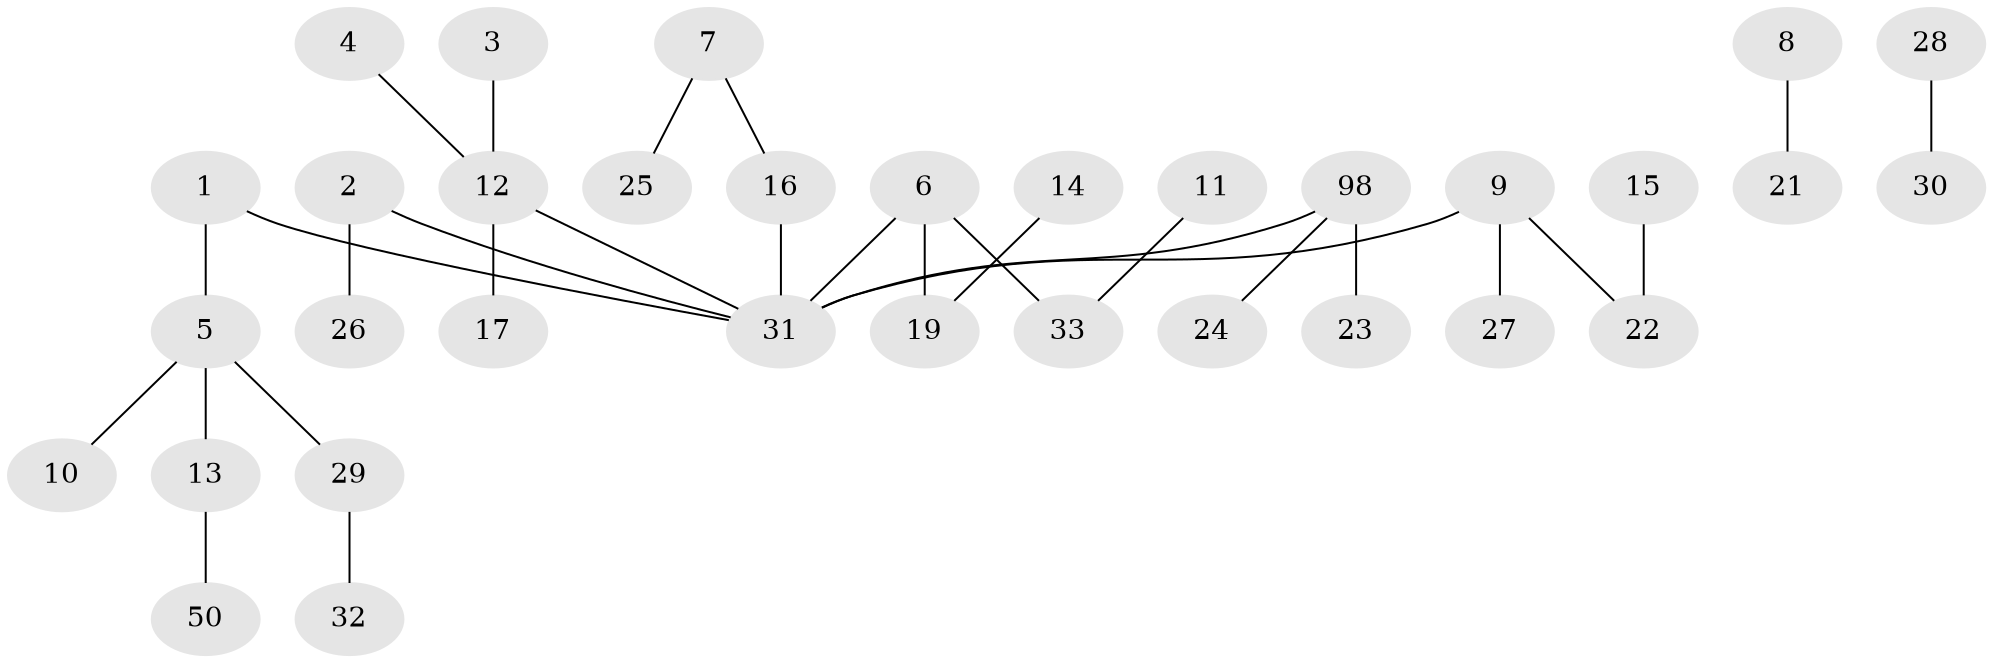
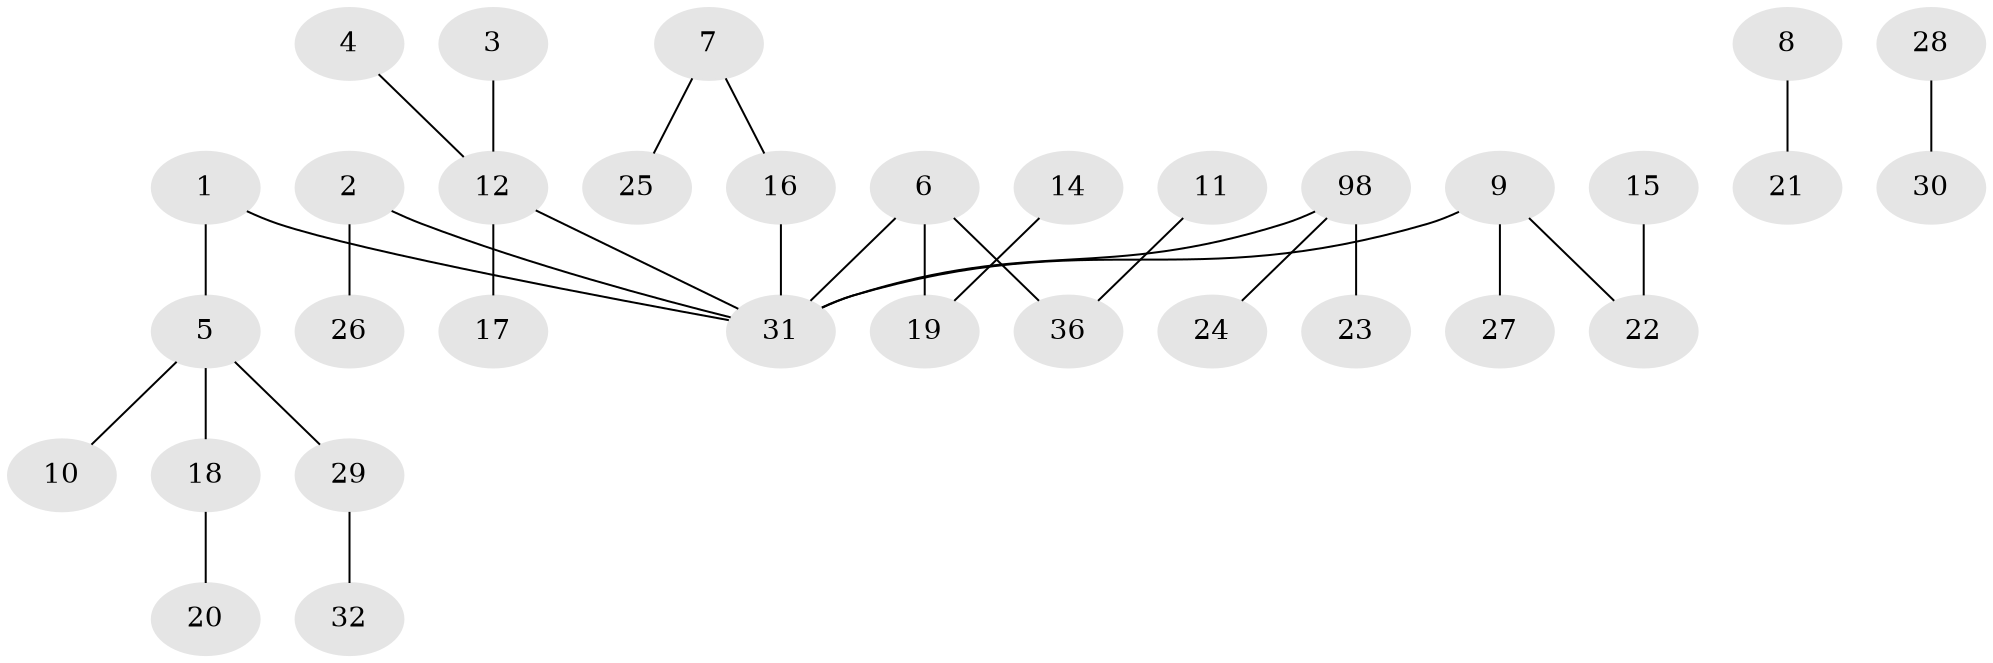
node "33": label "33" -> "36"
node "13": label "13" -> "18"
node "50": label "50" -> "20"
